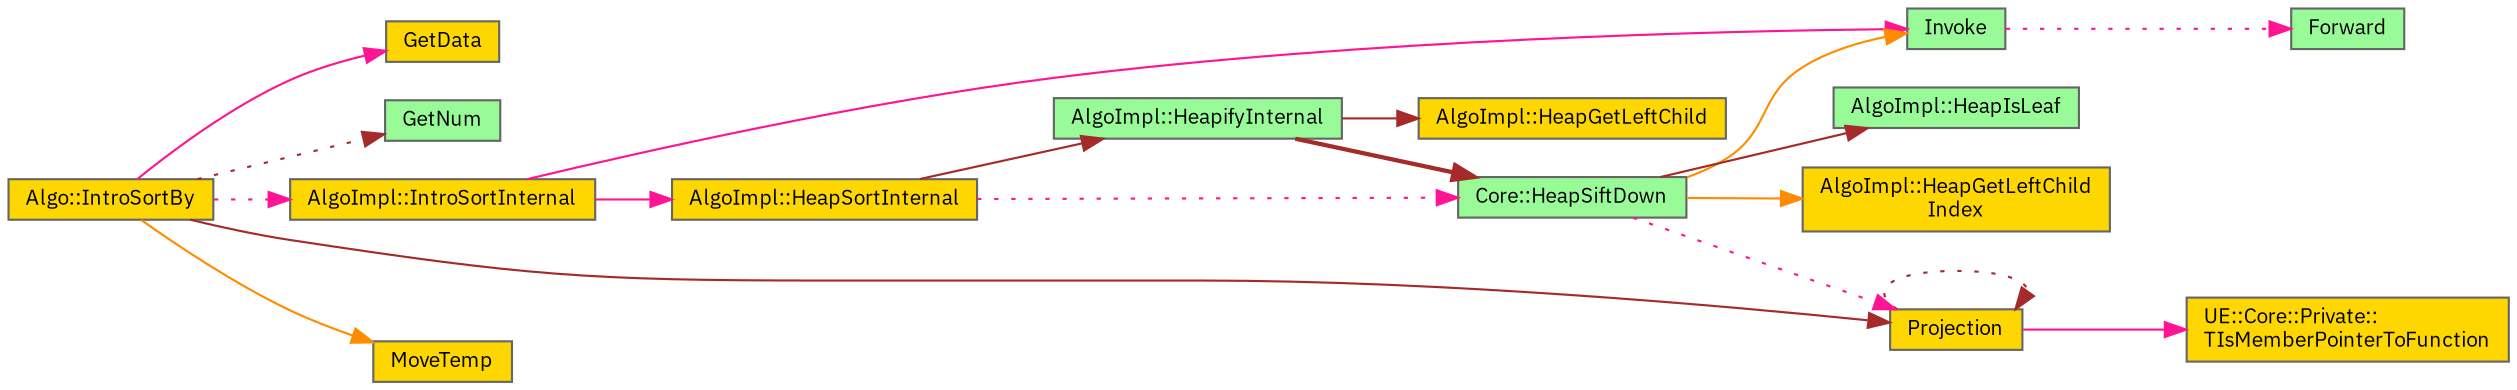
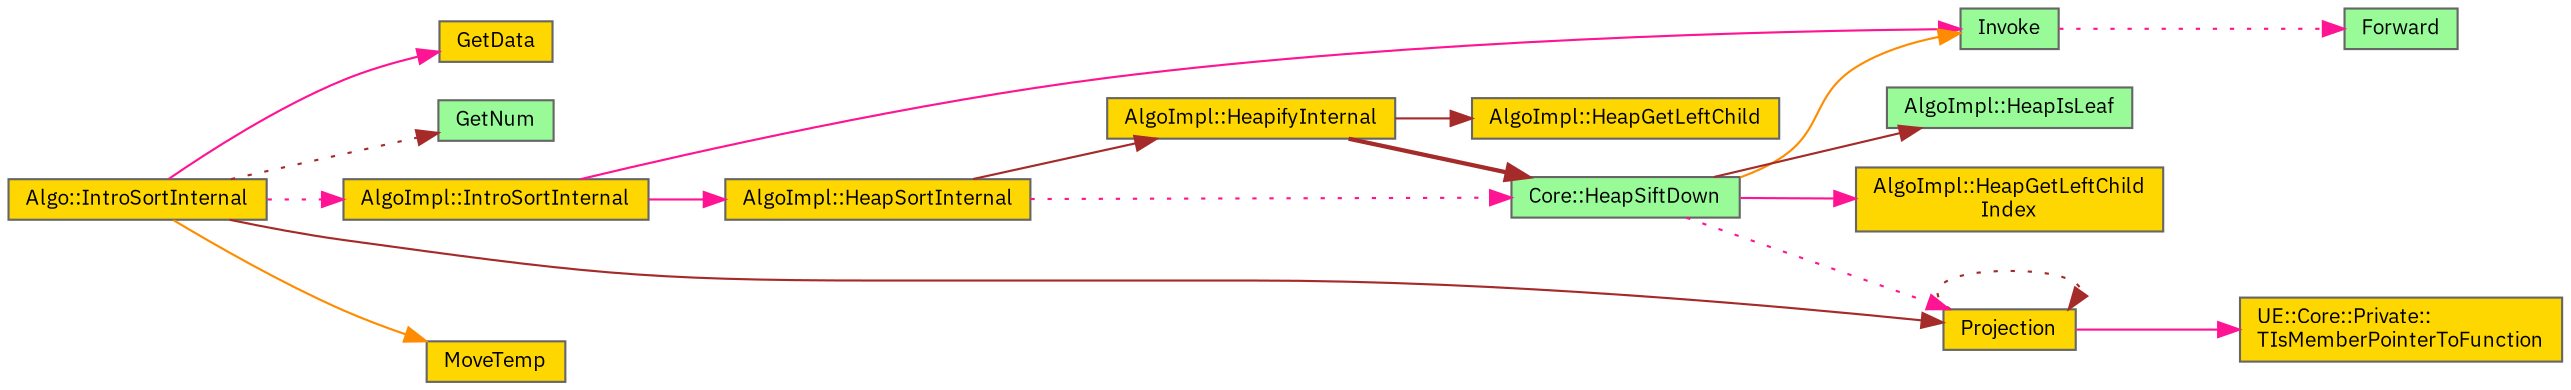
node "AlgoImpl::HeapifyInternal": fillcolor palegreen -> gold
edge "Core::HeapSiftDown" -> "AlgoImpl::HeapGetLeftChild Index": color darkorange -> deeppink
node "Algo::IntroSortBy": label "Algo::IntroSortBy" -> "Algo::IntroSortInternal"
